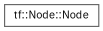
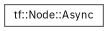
node "tf::Node::Node": label "tf::Node::Node" -> "tf::Node::Async"
